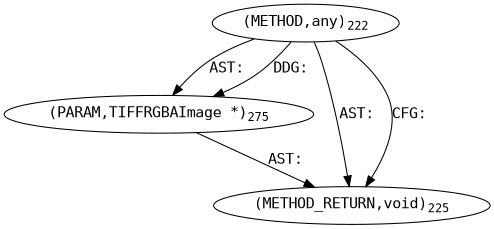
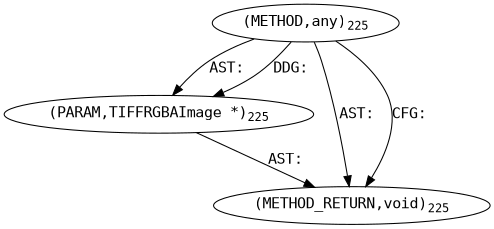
node "(METHOD,any)": text "222" -> "225"
node "(PARAM,TIFFRGBAImage *)": text "275" -> "225"
